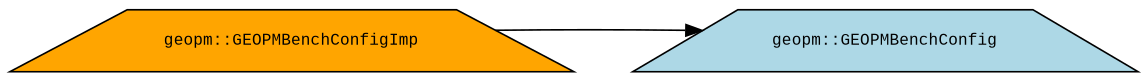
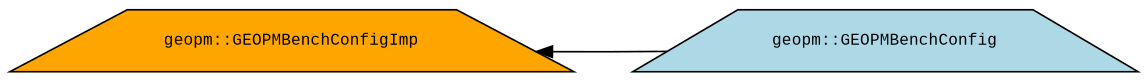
edge "geopm::GEOPMBenchConfigImp" -> "geopm::GEOPMBenchConfig": reversed
